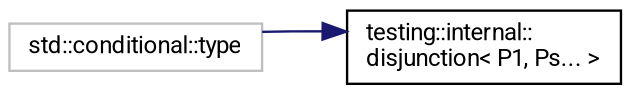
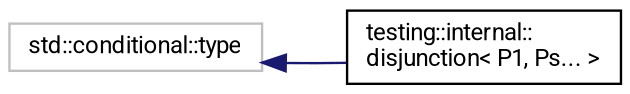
edge "std::conditional::type" -> "testing::internal:: disjunction< P1, Ps... >": reversed
